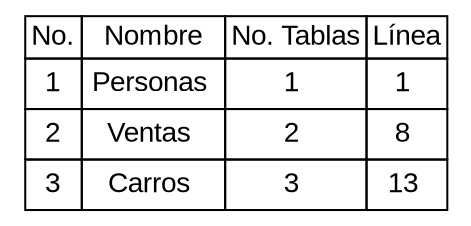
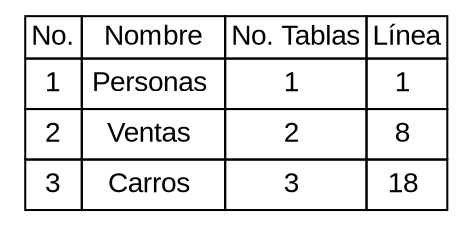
node "No.": text "13" -> "18"
